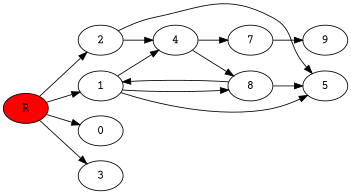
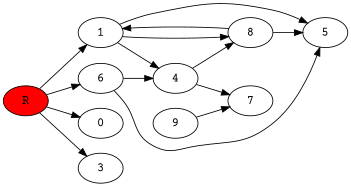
node "2": label "2" -> "6"
edge "7" -> "9": reversed
